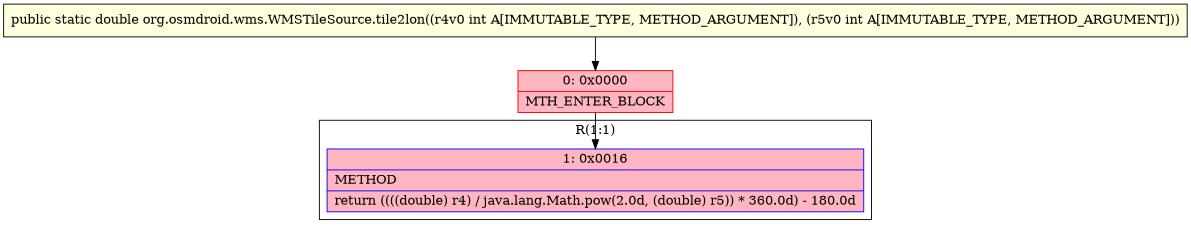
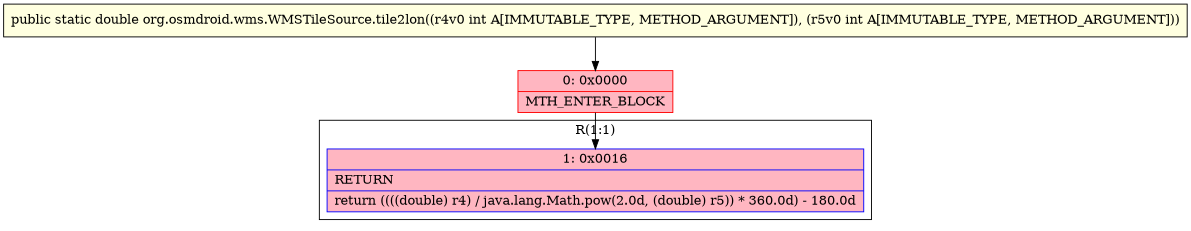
node "1: 0x0016": text "METHOD" -> "RETURN"
